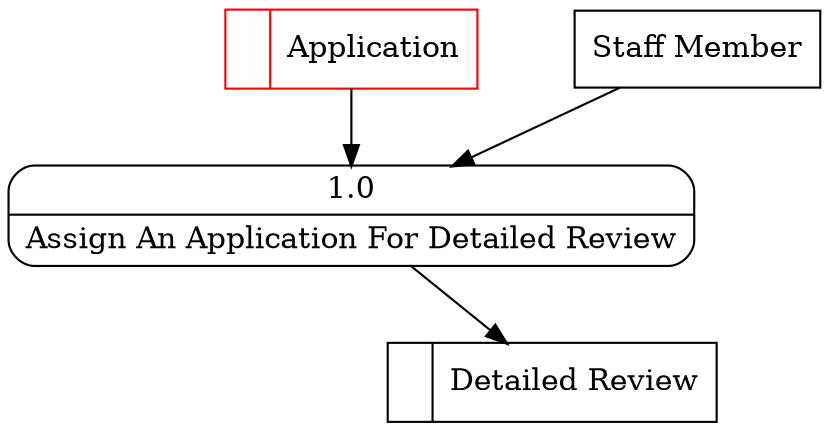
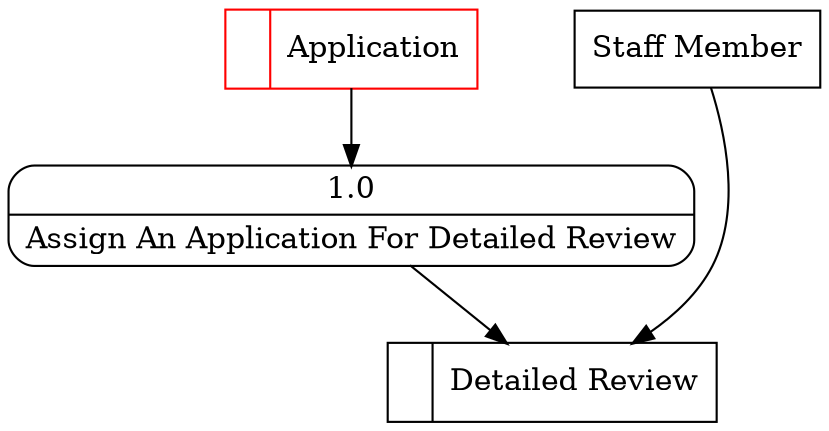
edge "Staff Member" -> "1.0": now "Staff Member" -> "Detailed Review"
